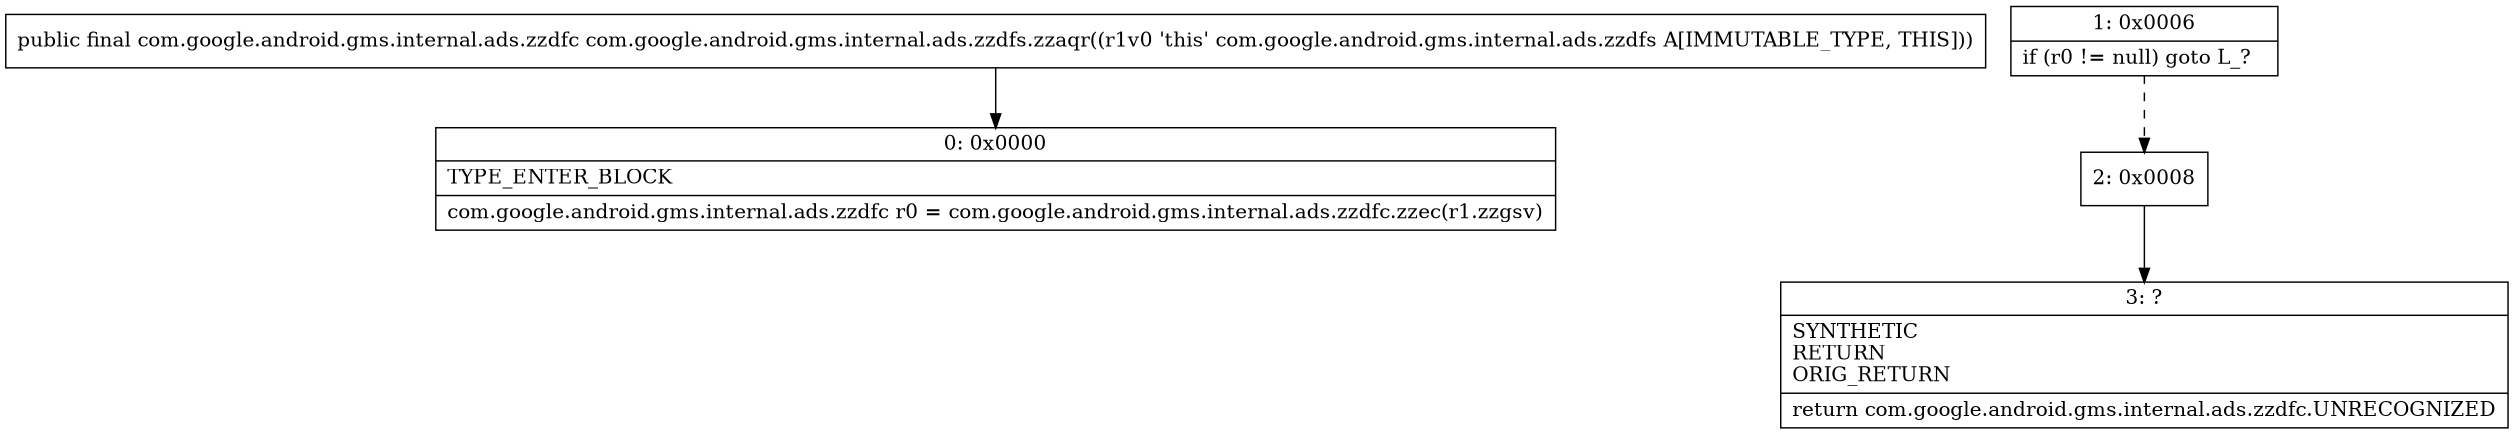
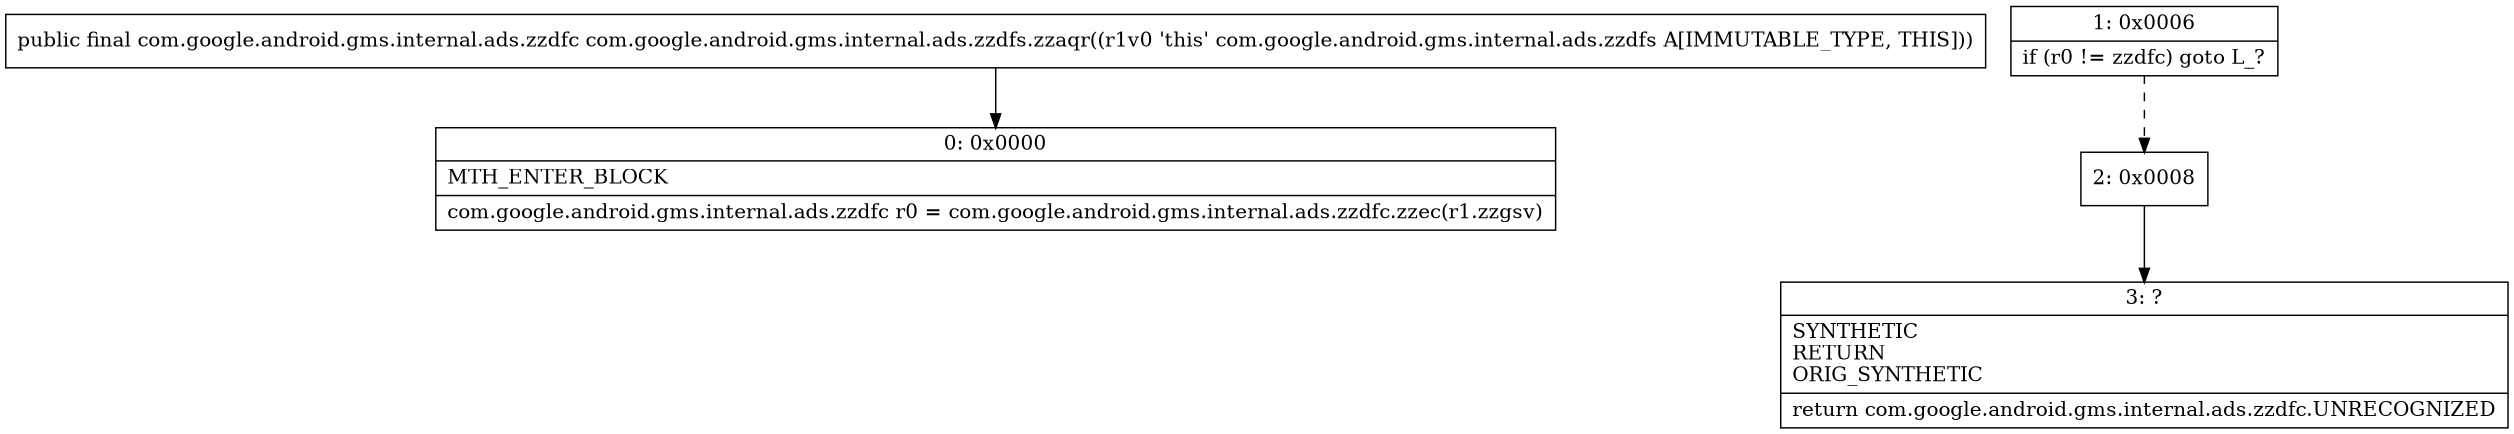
node "1: 0x0006": text "if (r0 != null) goto L_?" -> "if (r0 != zzdfc) goto L_?"
node "0: 0x0000": text "TYPE_ENTER_BLOCK" -> "MTH_ENTER_BLOCK"
node "3: ?": text "ORIG_RETURN" -> "ORIG_SYNTHETIC"
